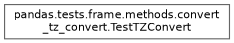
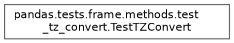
node "pandas.tests.frame.methods.convert _tz_convert.TestTZConvert": label "pandas.tests.frame.methods.convert _tz_convert.TestTZConvert" -> "pandas.tests.frame.methods.test _tz_convert.TestTZConvert"
